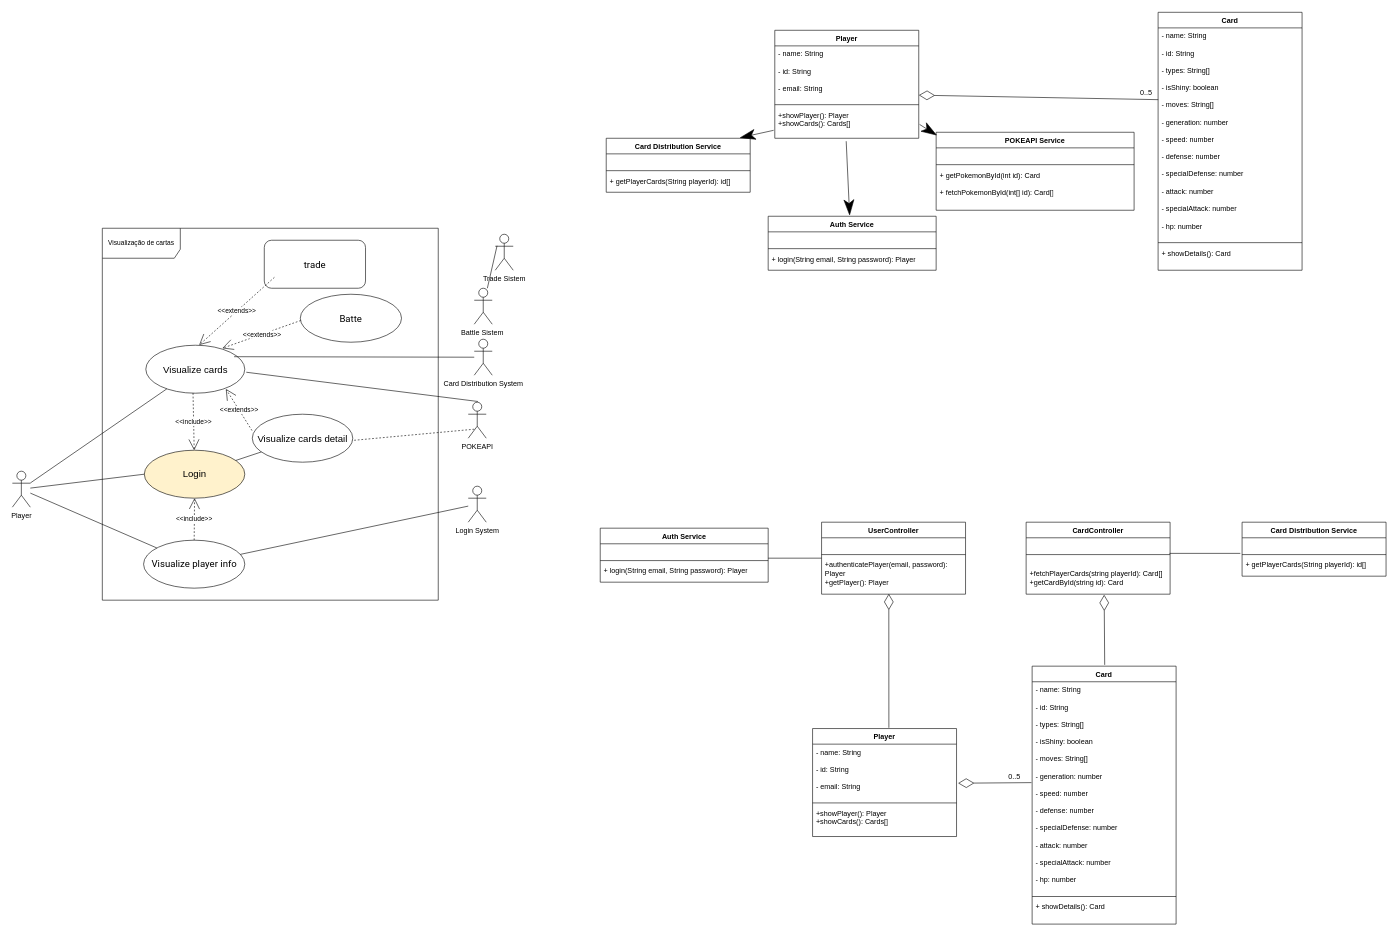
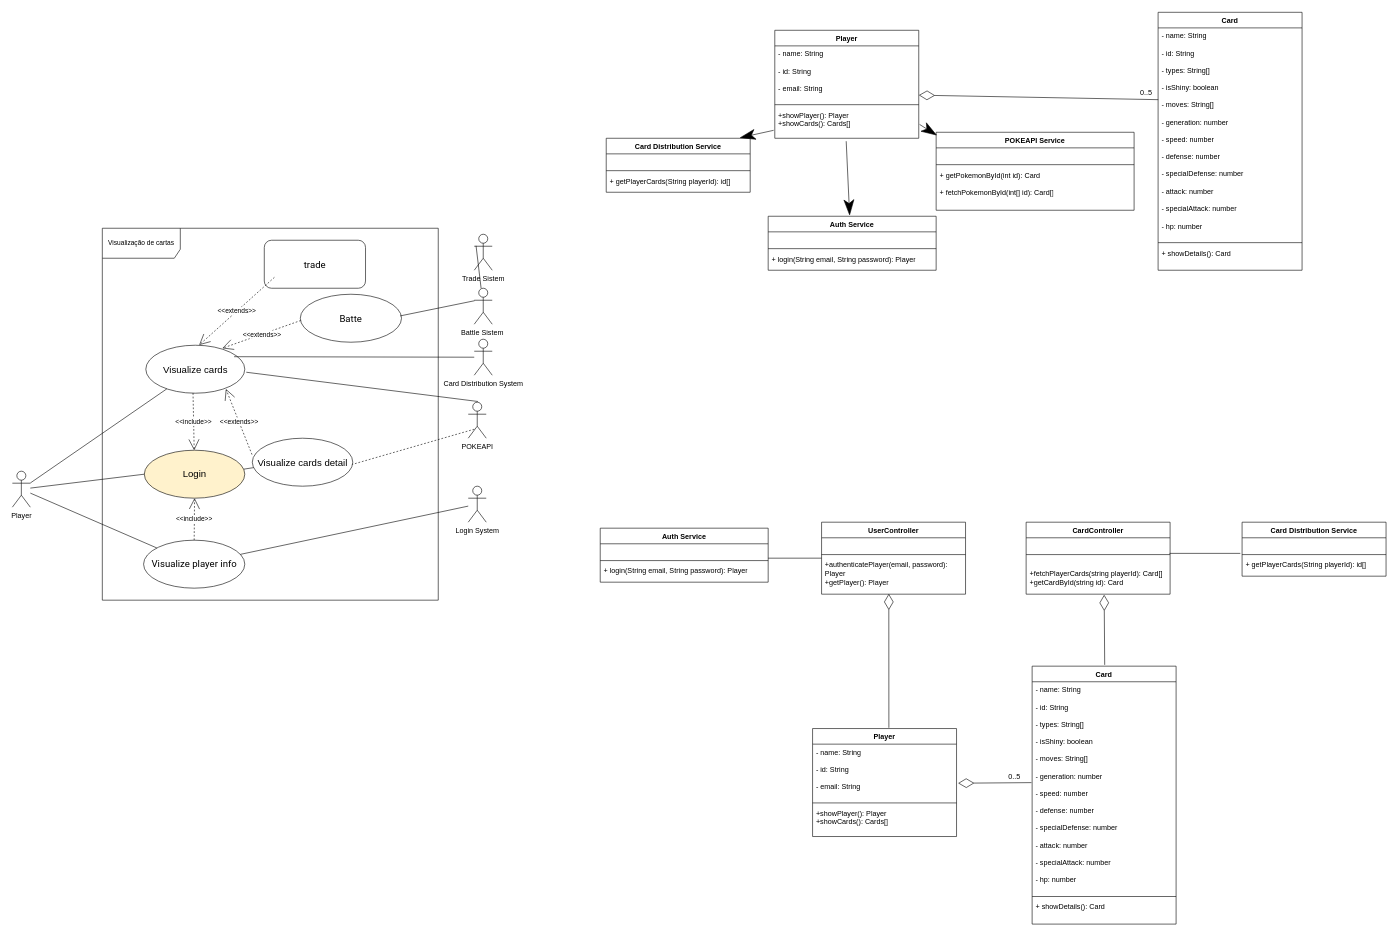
node "Trade Sistem": moved (504, 252) -> (483, 252)
edge "Battle Sistem" -- "Batte": added
node "Visualize cards detail": moved (303, 438) -> (303, 462)
